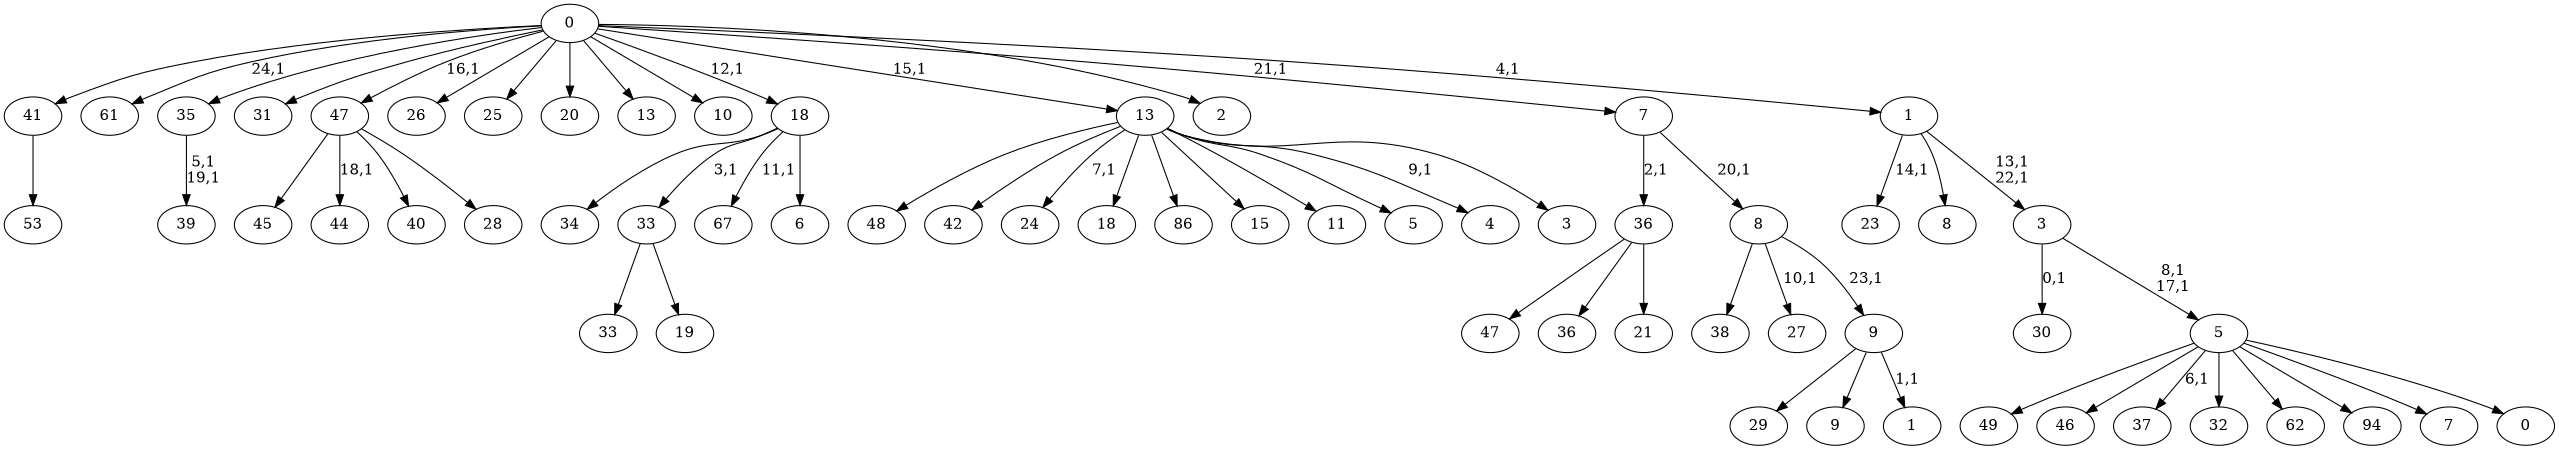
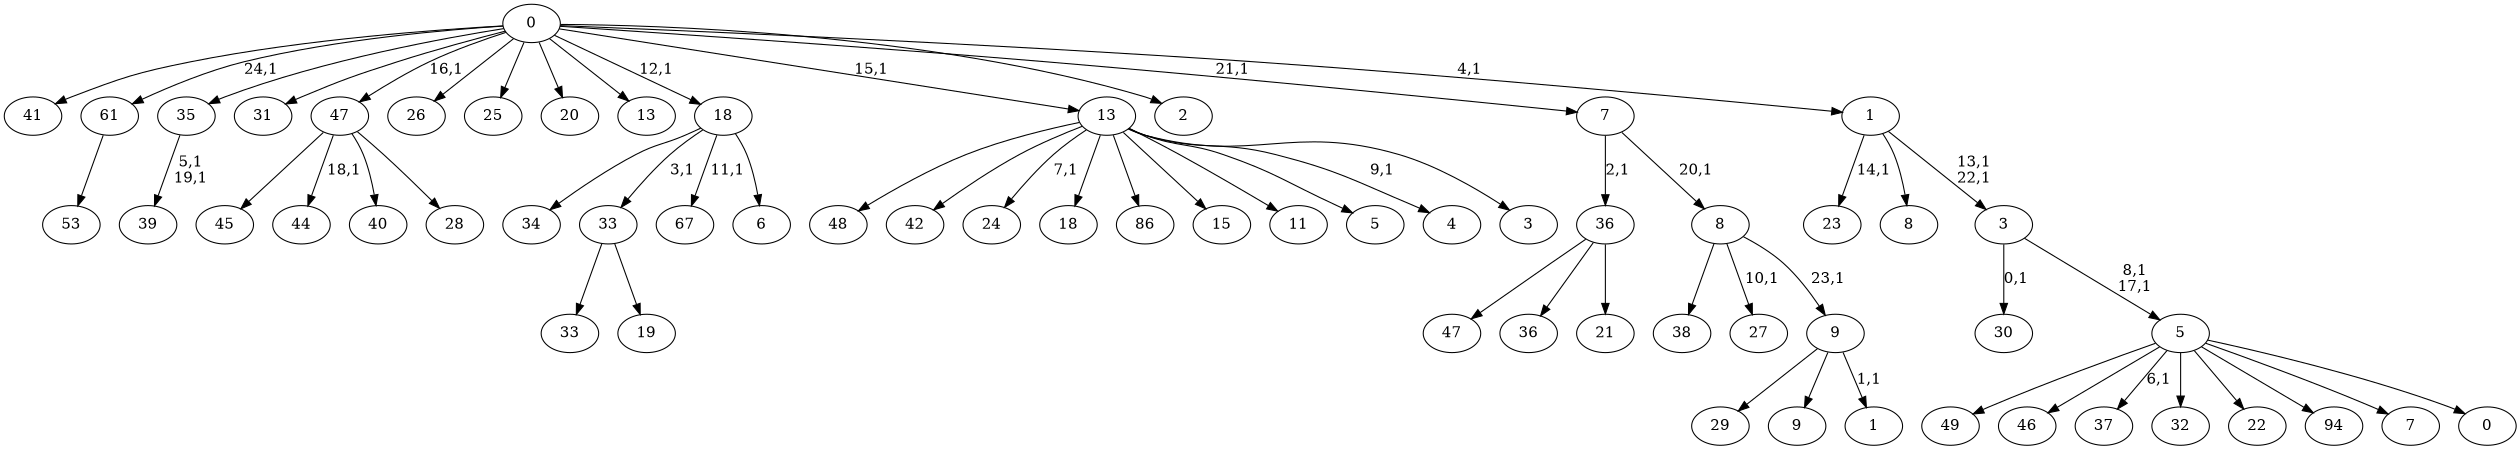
node "10": removed
edge "41" -> "53": now "61" -> "53"
node "62": label "62" -> "22"
